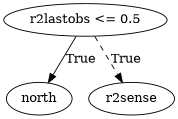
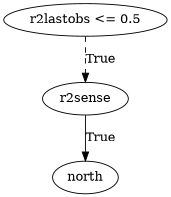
edge "r2lastobs <= 0.5" -> "north": now "r2sense" -> "north"
